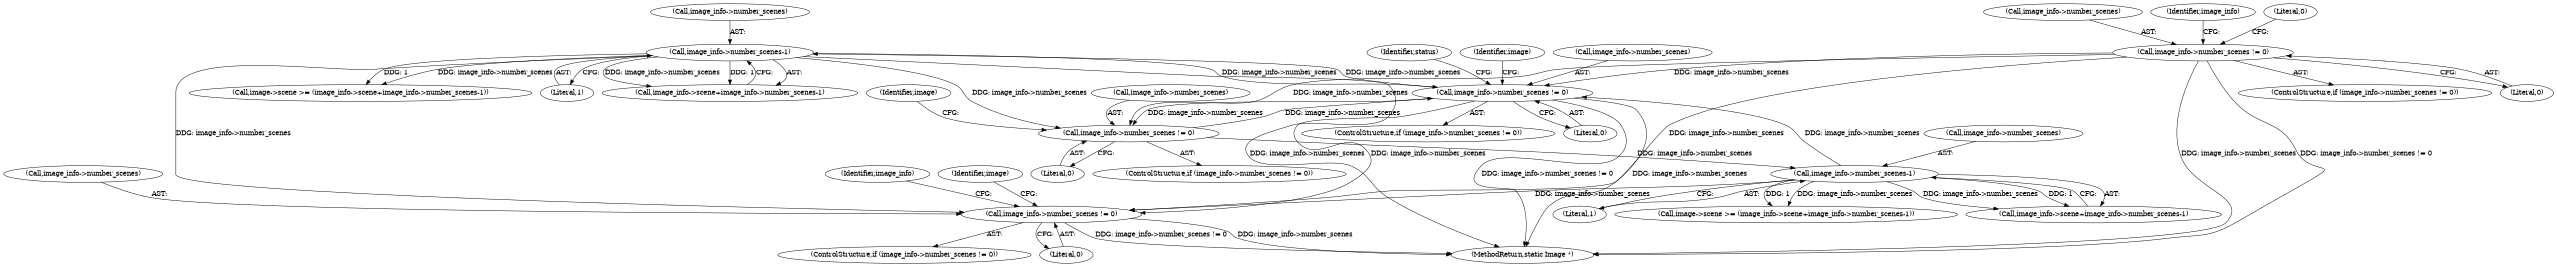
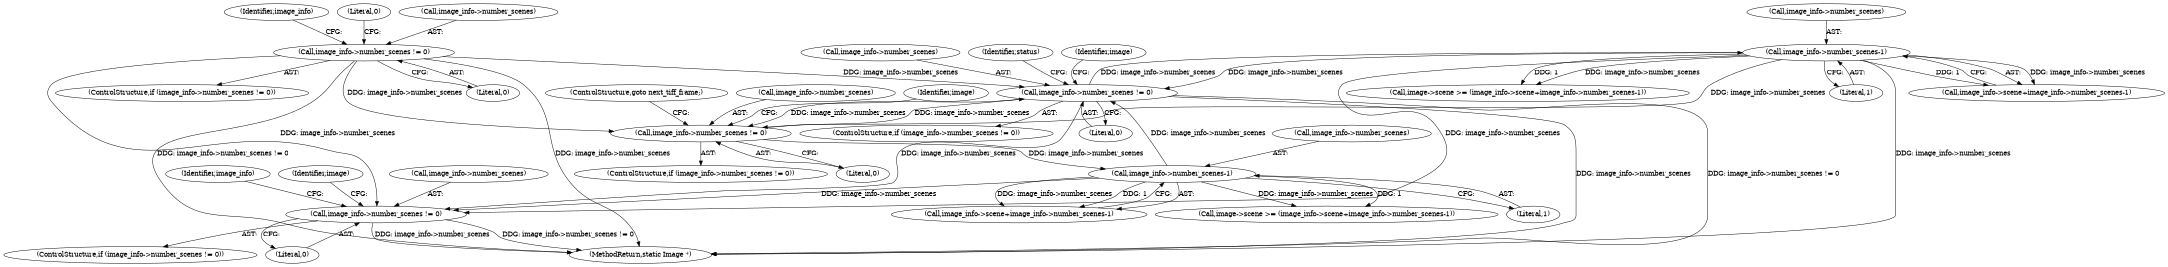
node "(ControlStructure,goto next_tiff_frame;)": added
